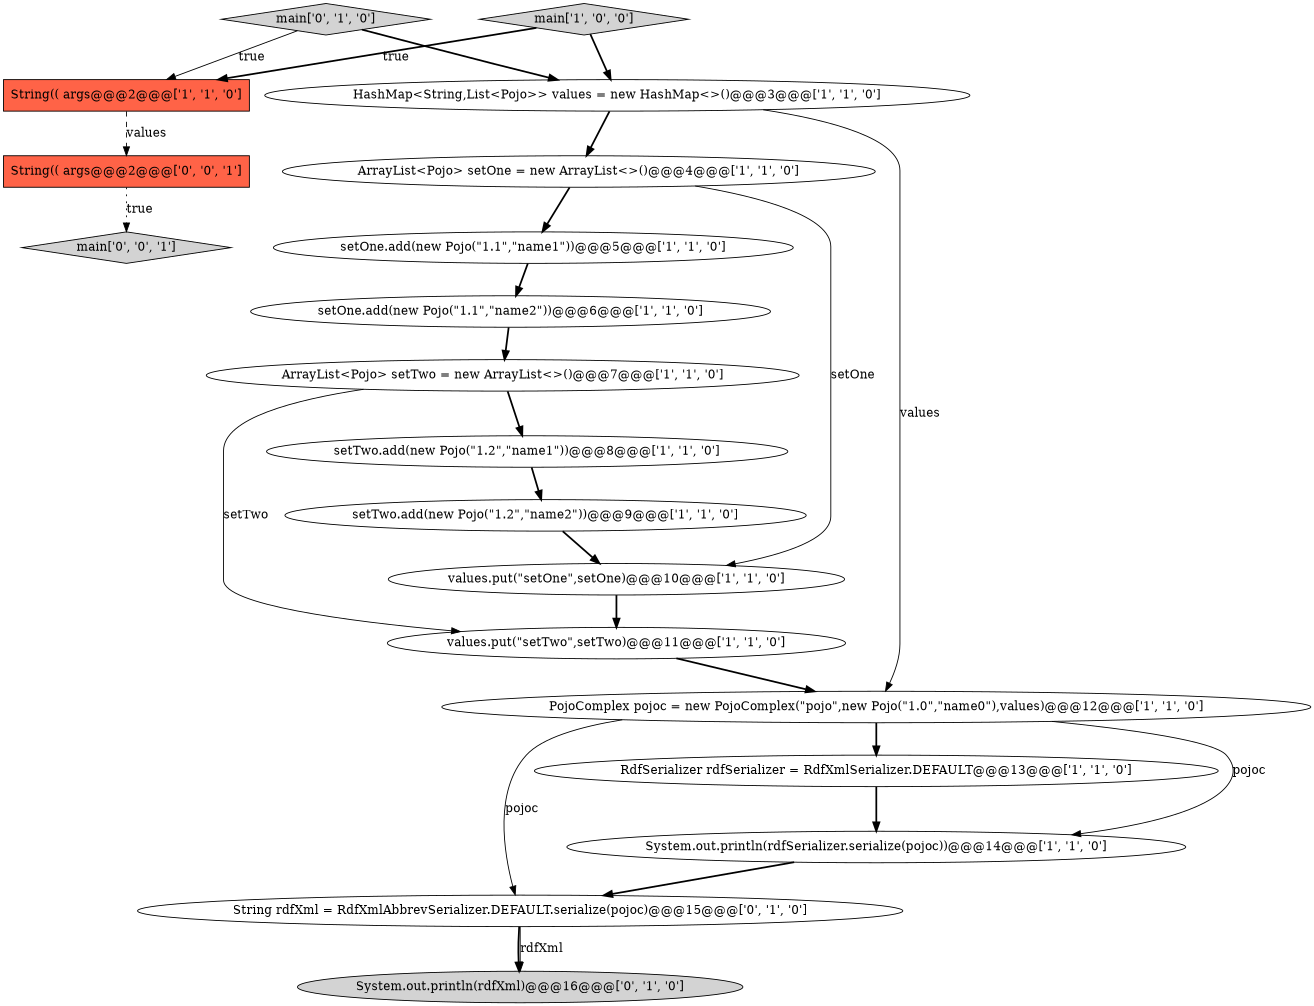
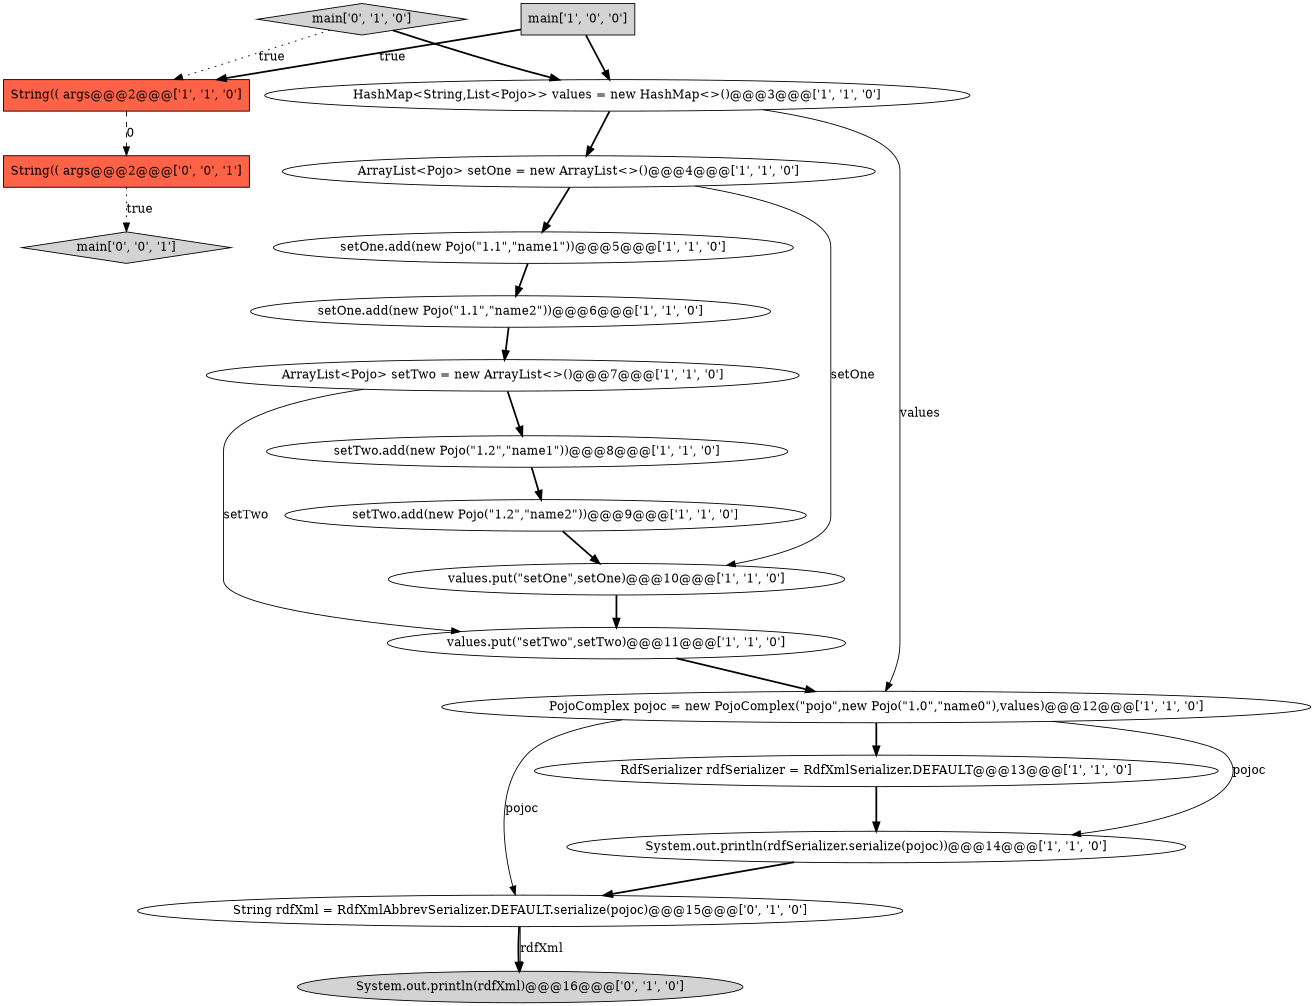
node "main['1', '0', '0']": shape diamond -> box
edge "main['0', '1', '0']" -> "String(( args@@@2@@@['1', '1', '0']": style solid -> dotted
edge "String(( args@@@2@@@['1', '1', '0']" -> "String(( args@@@2@@@['0', '0', '1']": label "values" -> "0"
